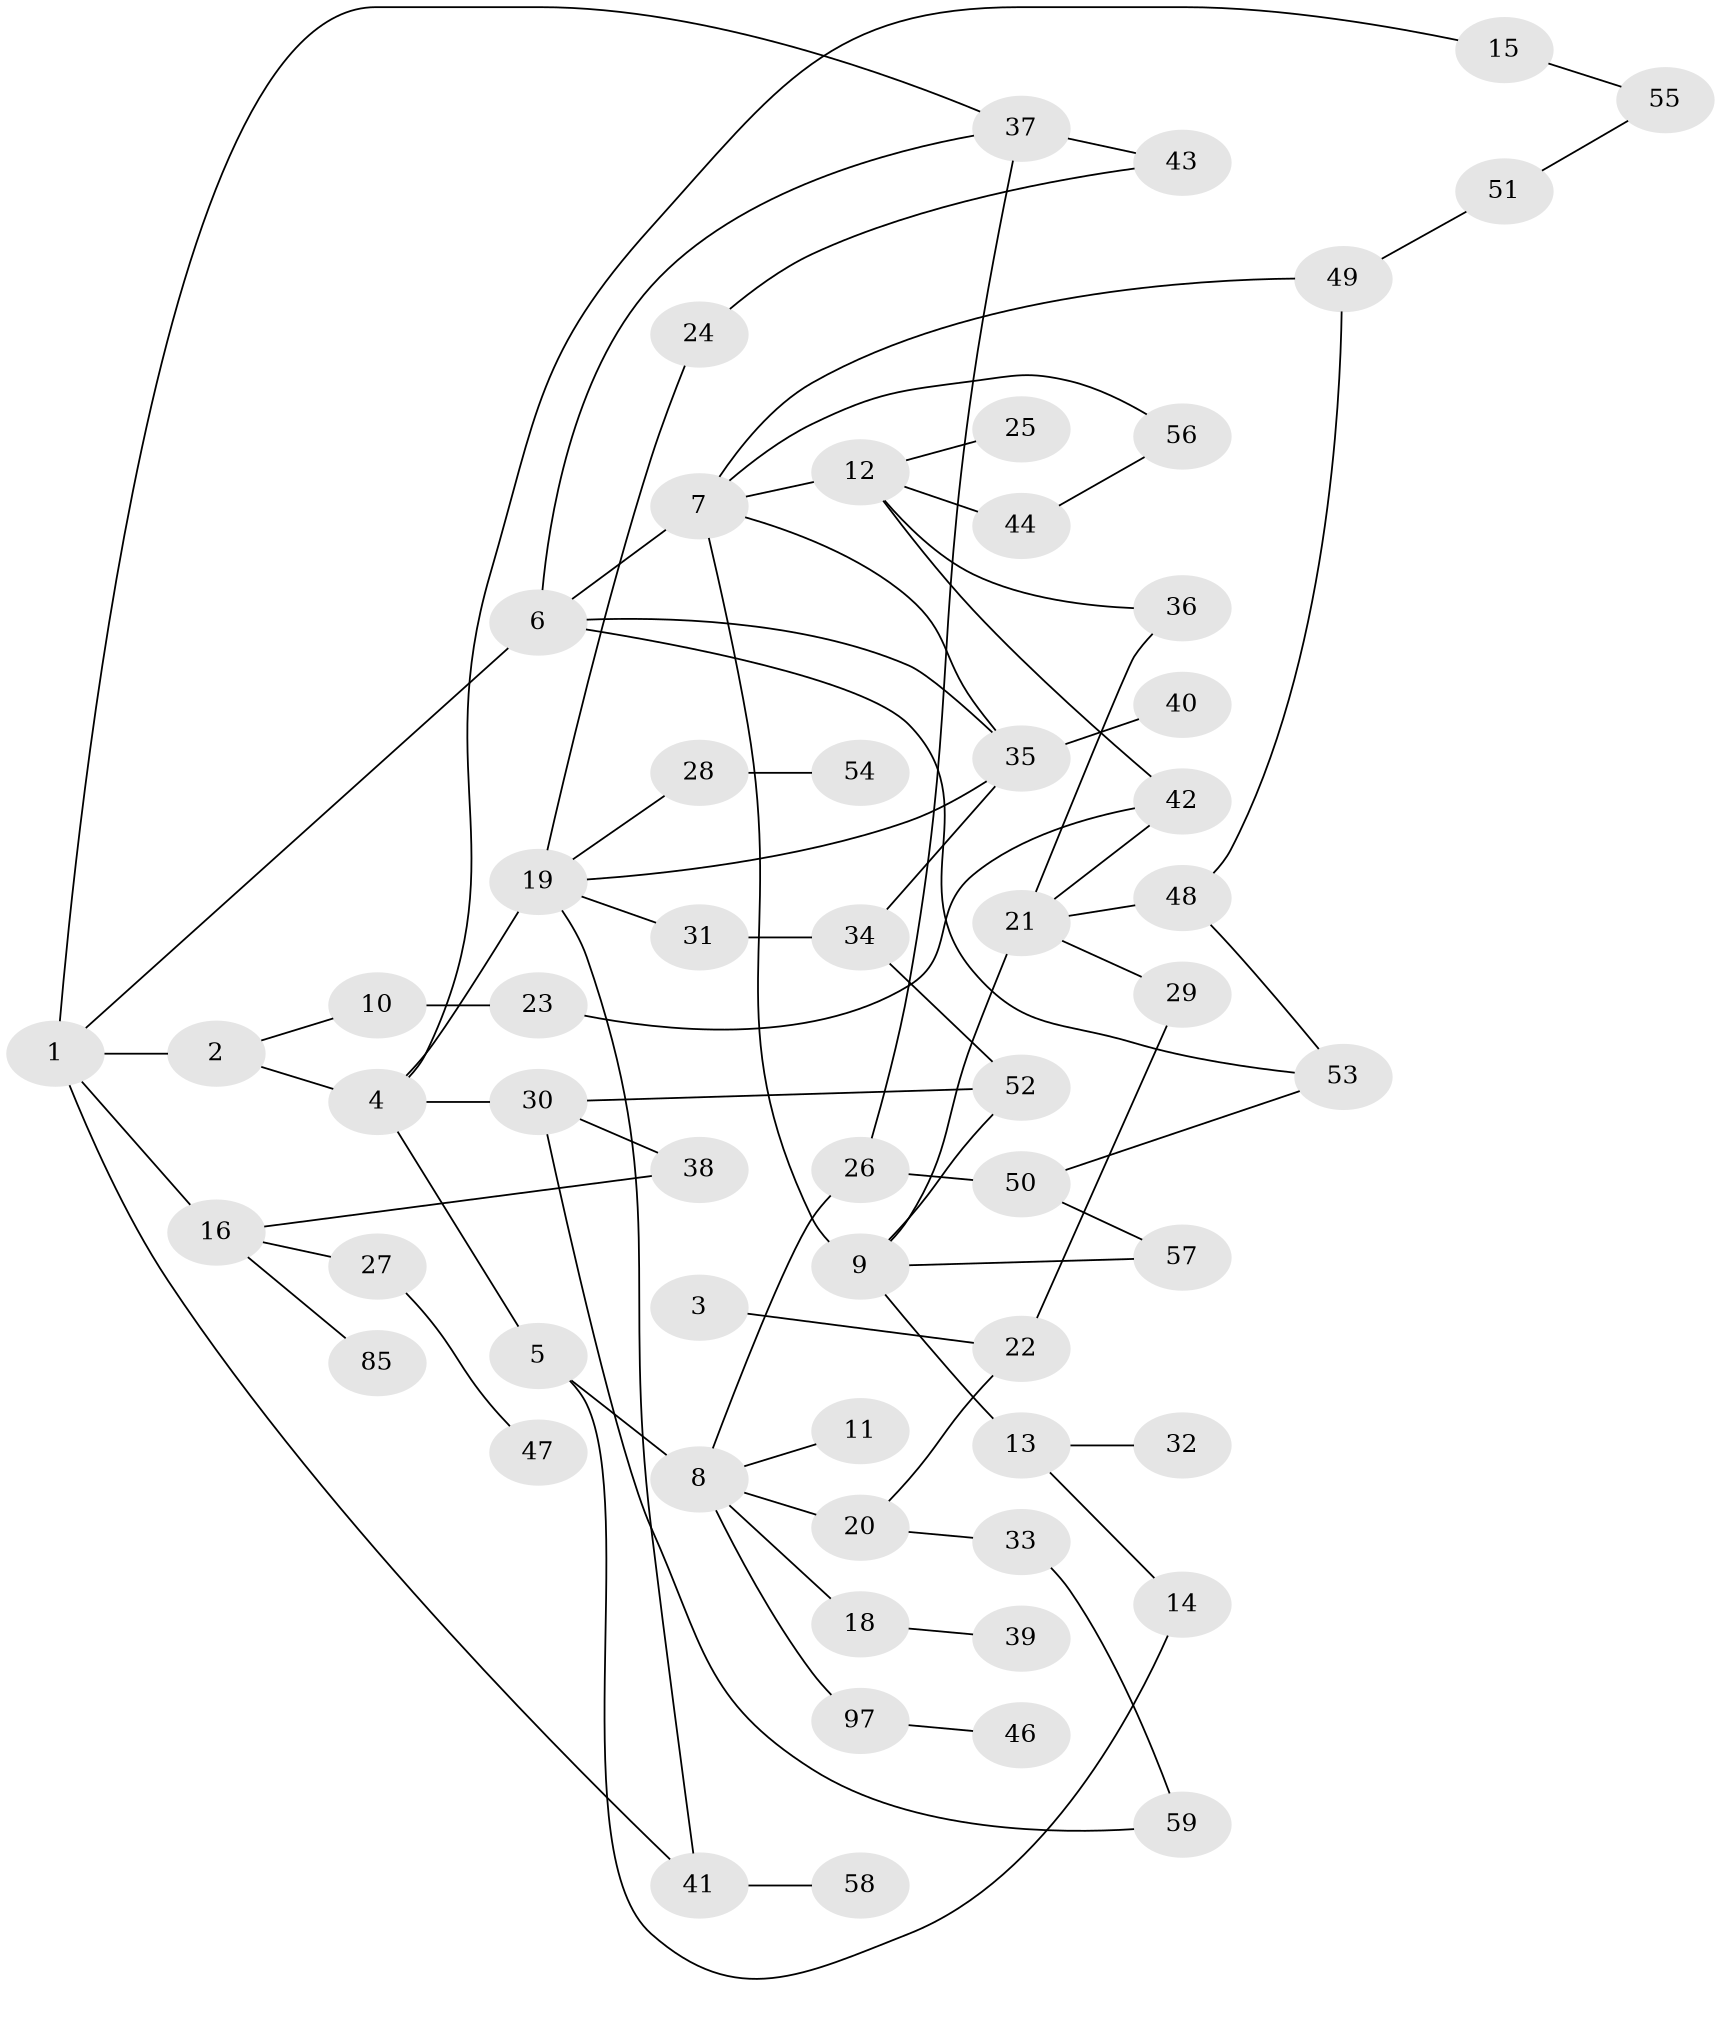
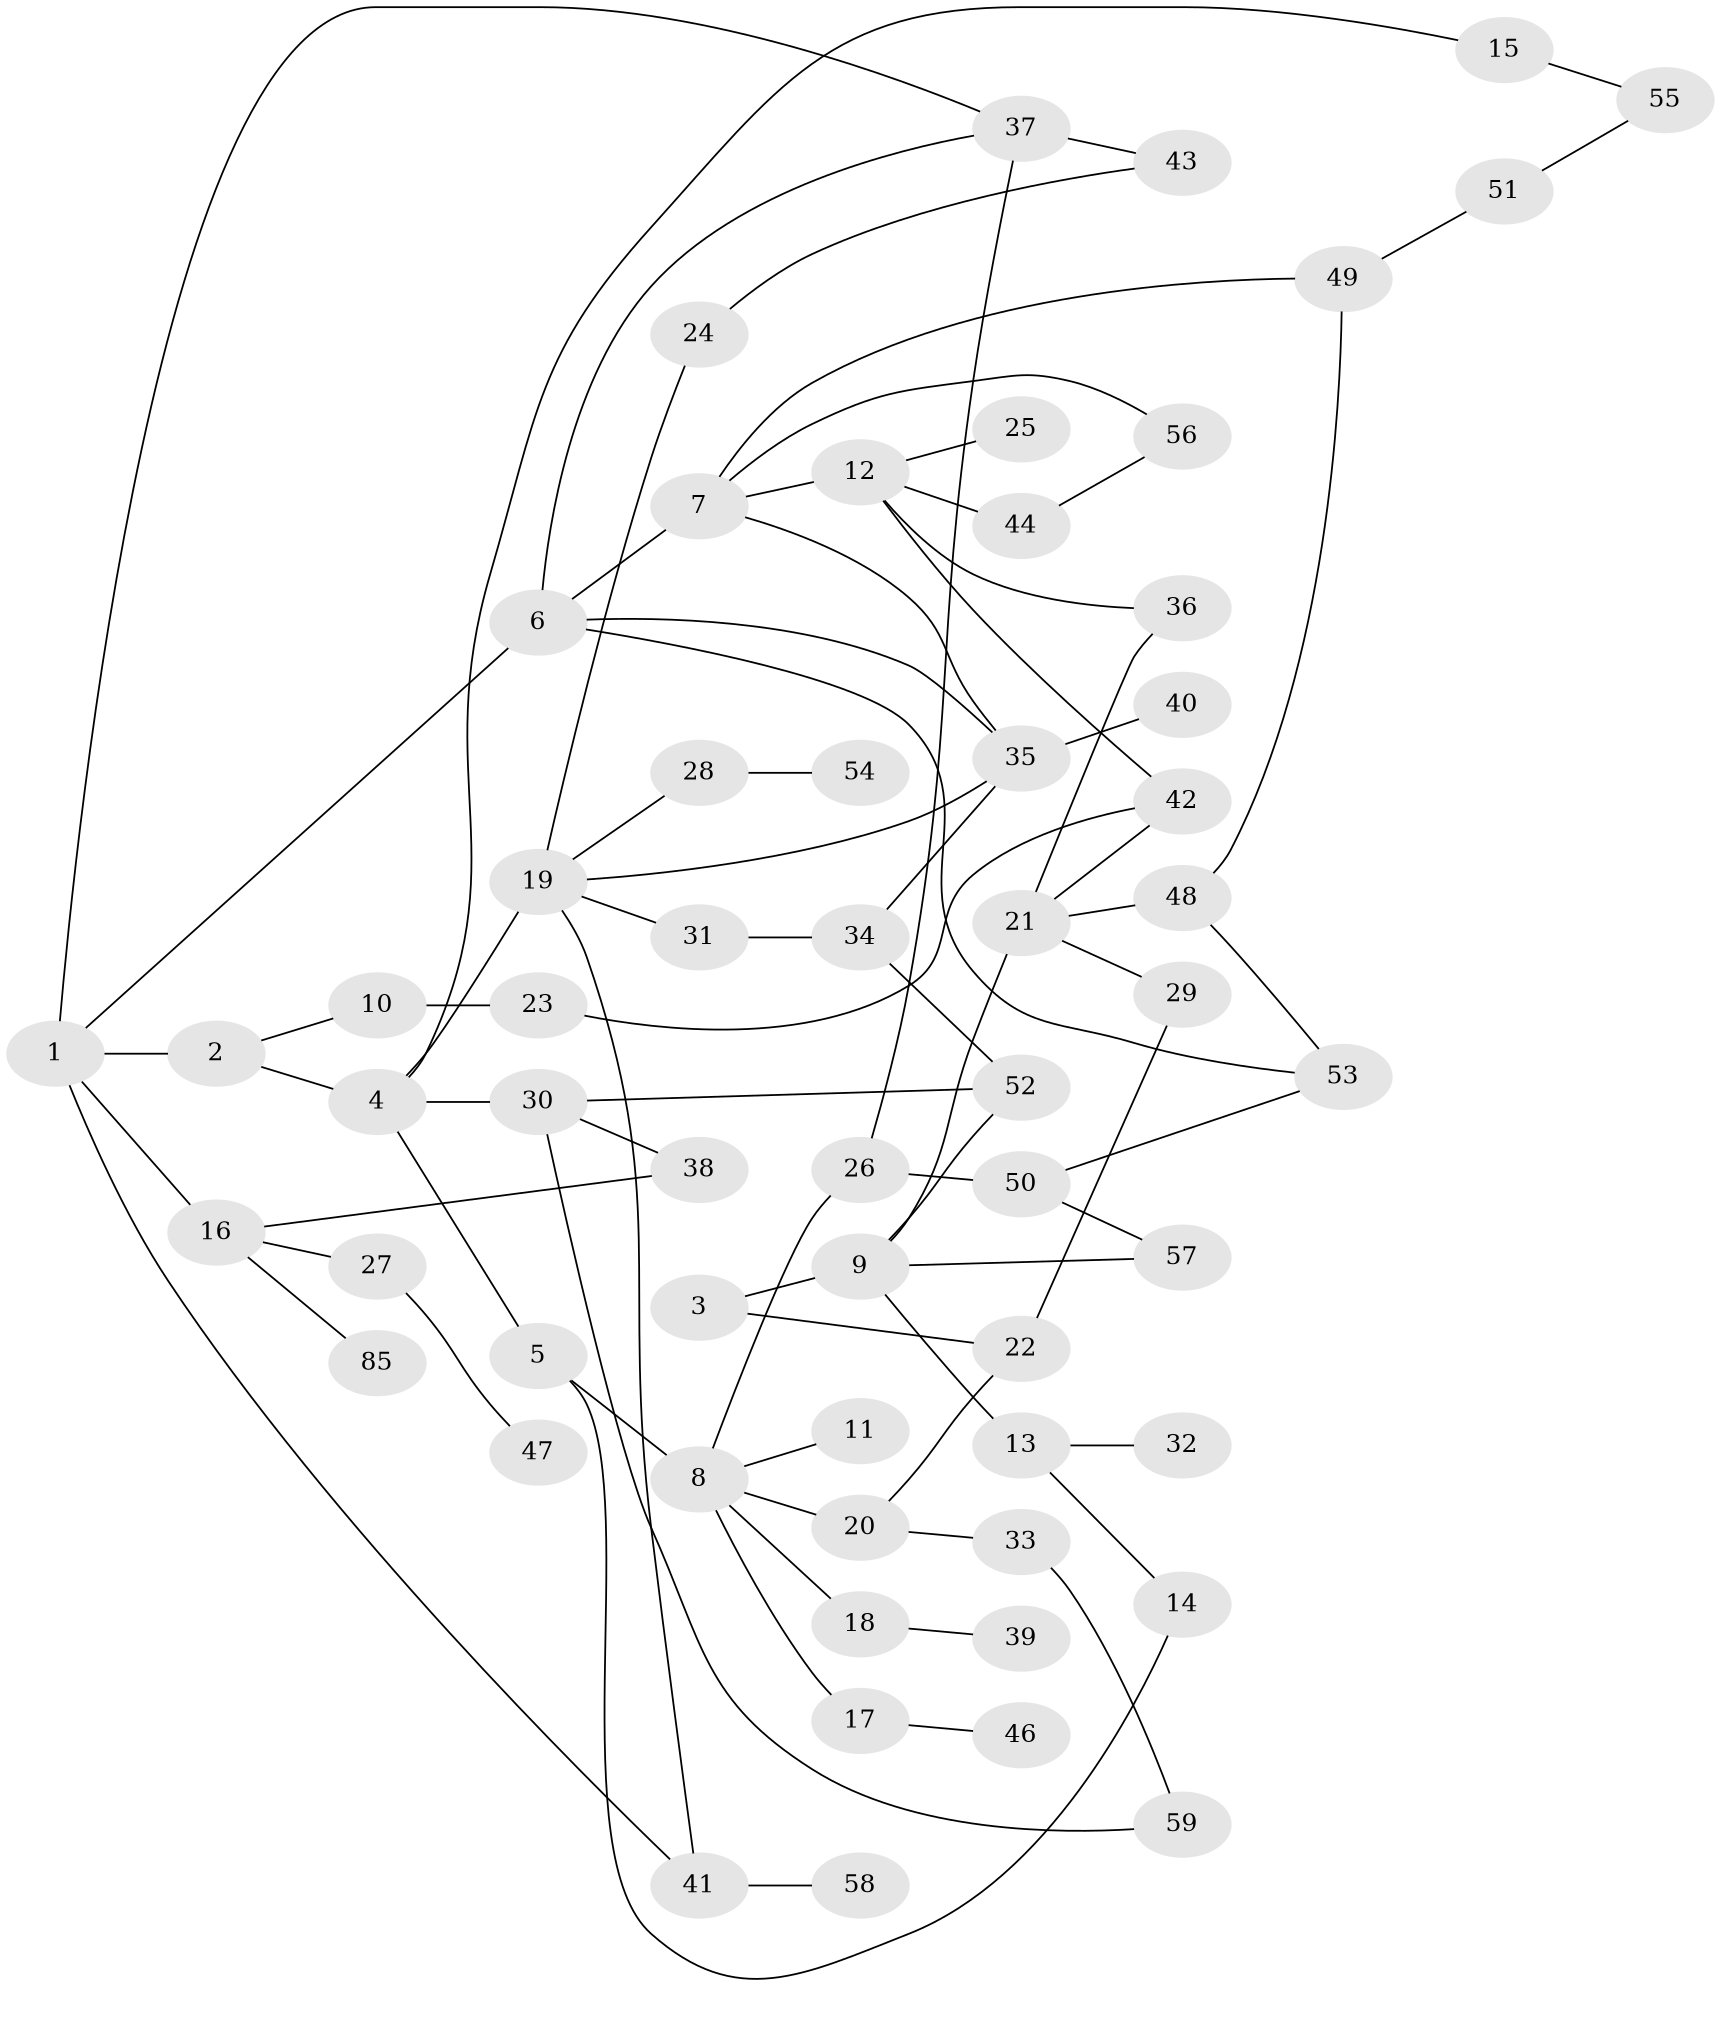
edge "7" -- "9": now "3" -- "9"
node "97": label "97" -> "17"
